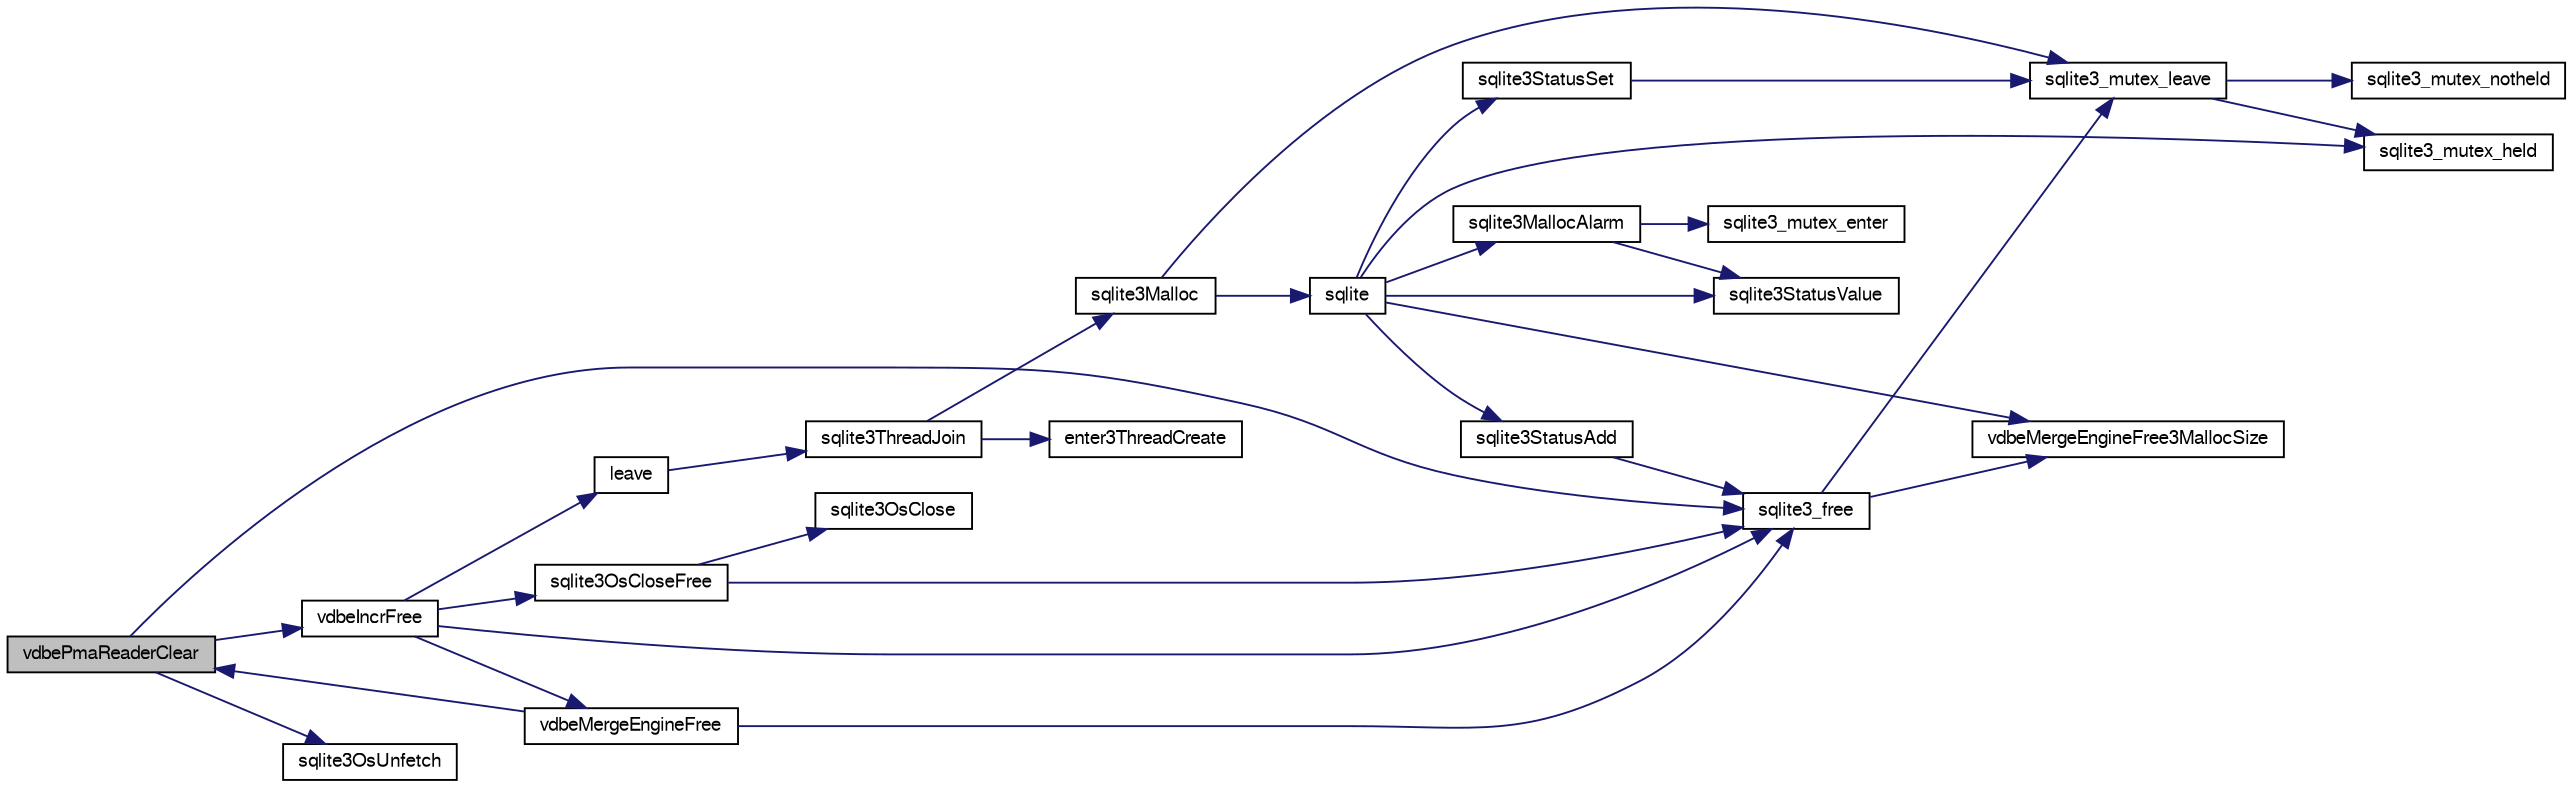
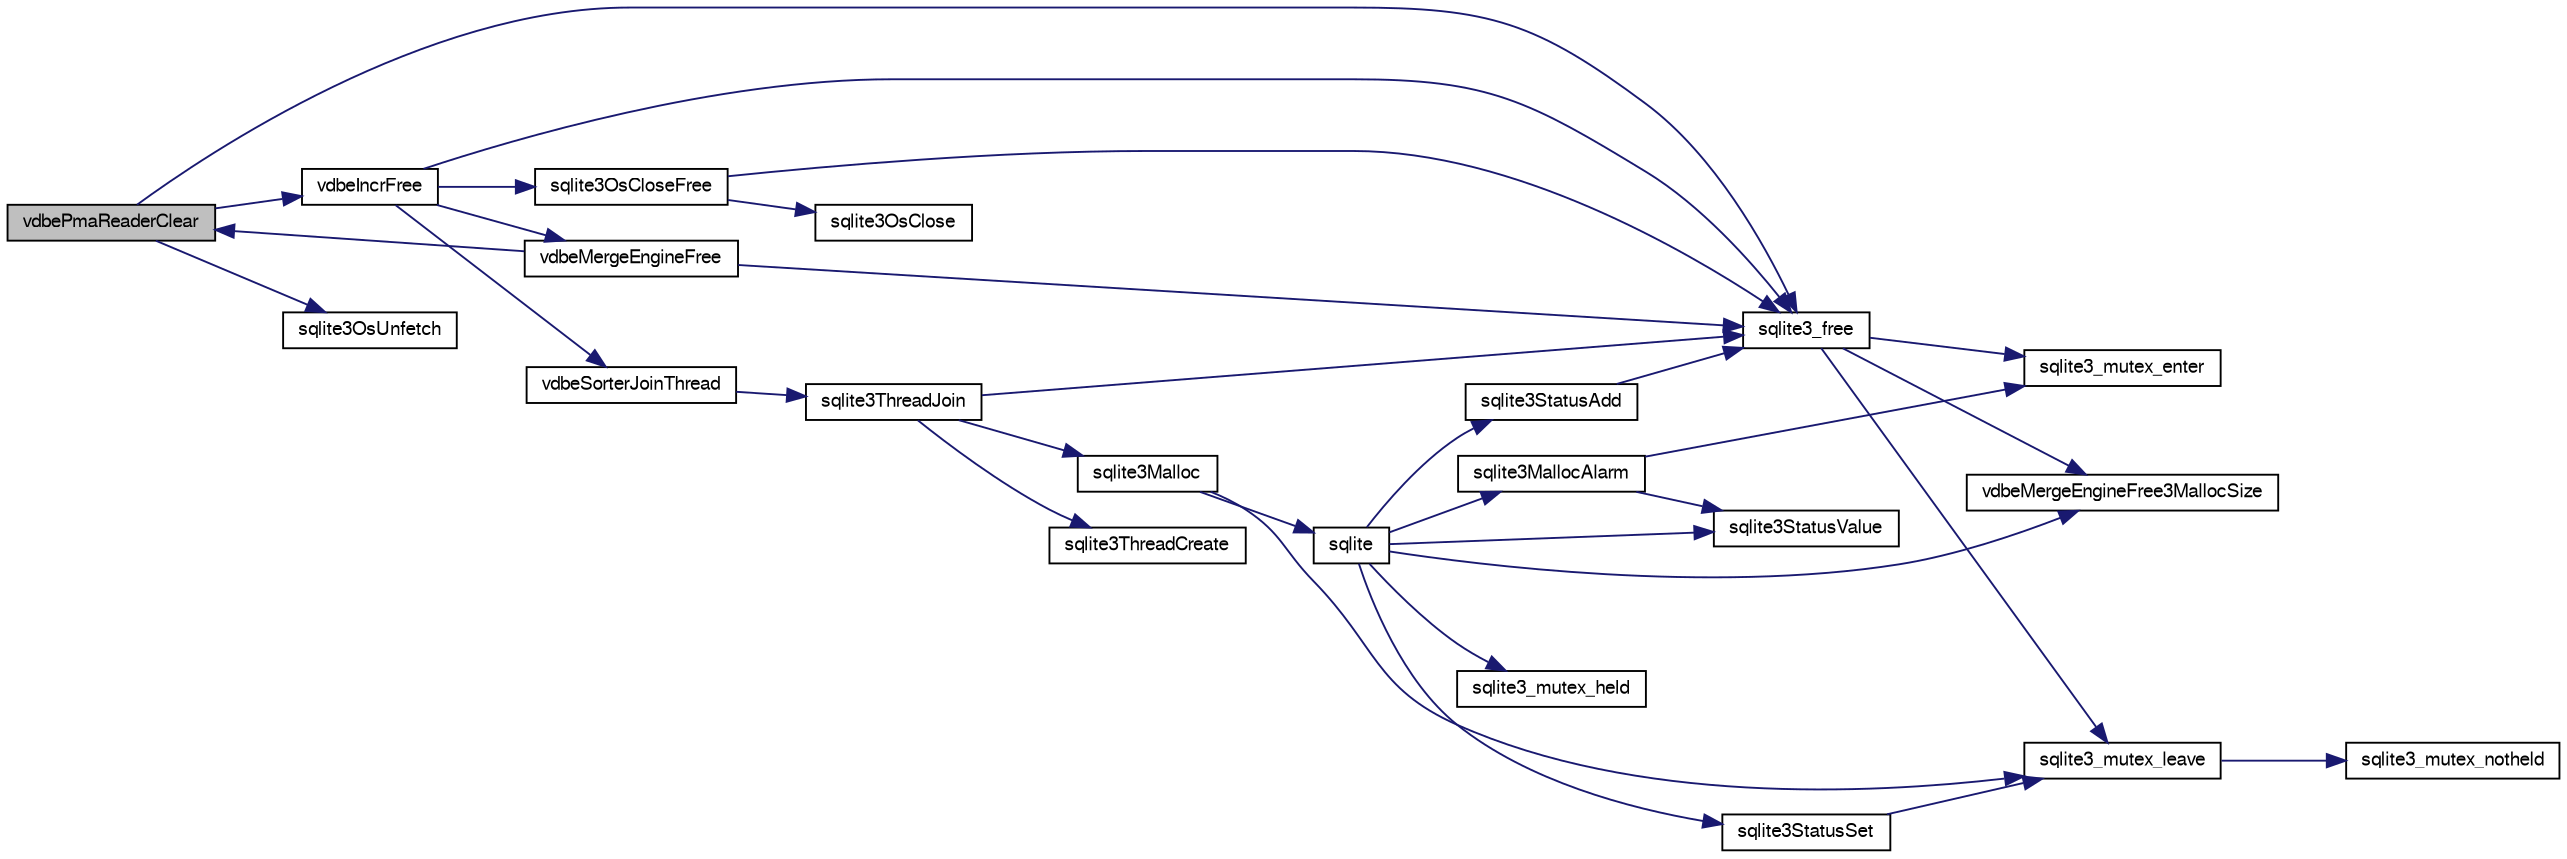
edge "sqlite3_mutex_leave" -> "sqlite3_mutex_held": removed
edge "sqlite3_free" -> "sqlite3_mutex_enter": added
edge "sqlite3ThreadJoin" -> "sqlite3_free": added
node "enter3ThreadCreate": label "enter3ThreadCreate" -> "sqlite3ThreadCreate"
node "leave": label "leave" -> "vdbeSorterJoinThread"
